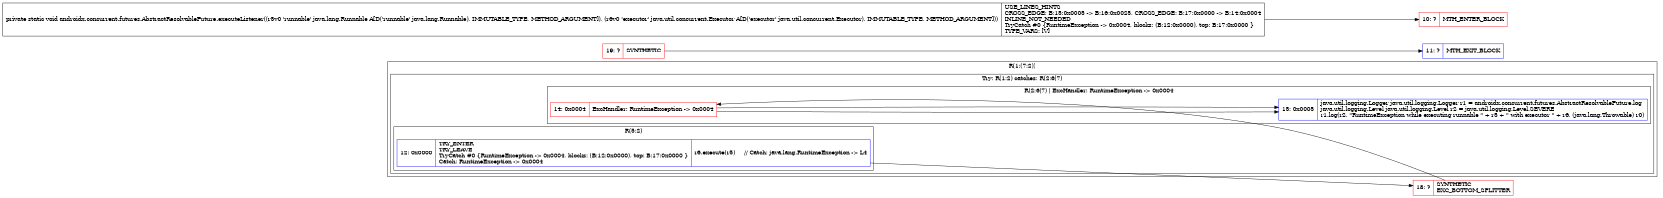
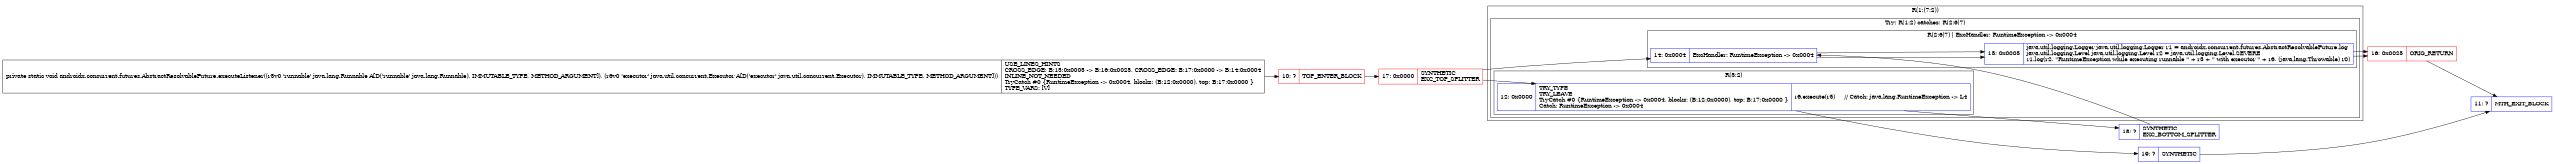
node "10: ?": text "MTH_ENTER_BLOCK" -> "TOP_ENTER_BLOCK"
node "19: ?": color red -> blue
node "16: 0x0025": added
node "17: 0x0000": added
node "14: 0x0004": color red -> blue
edge "12: 0x0000" -> "19: ?": added
node "12: 0x0000": text "TRY_ENTER" -> "TRY_TYPE"
node "18: ?": color red -> blue
